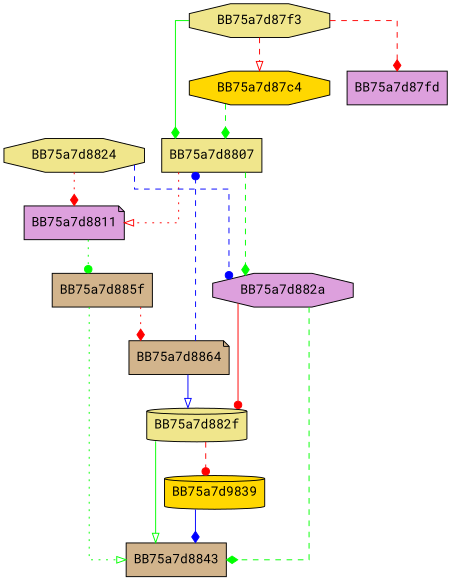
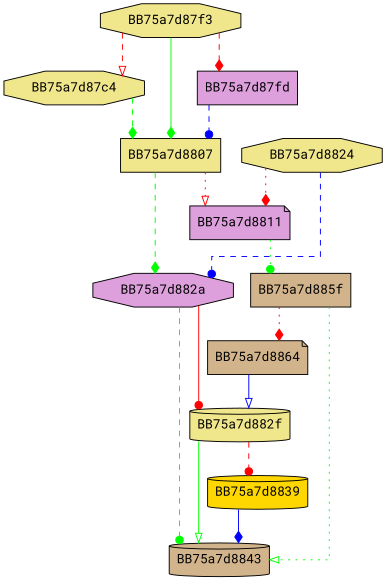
node "BB75a7d87c4": fillcolor gold -> khaki
edge "BB75a7d8864" -> "BB75a7d8807": now "BB75a7d87fd" -> "BB75a7d8807"
edge "BB75a7d882a" -> "BB75a7d8843": arrowhead diamond -> dot
node "BB75a7d9839": label "BB75a7d9839" -> "BB75a7d8839"
node "BB75a7d8843": shape box -> cylinder
